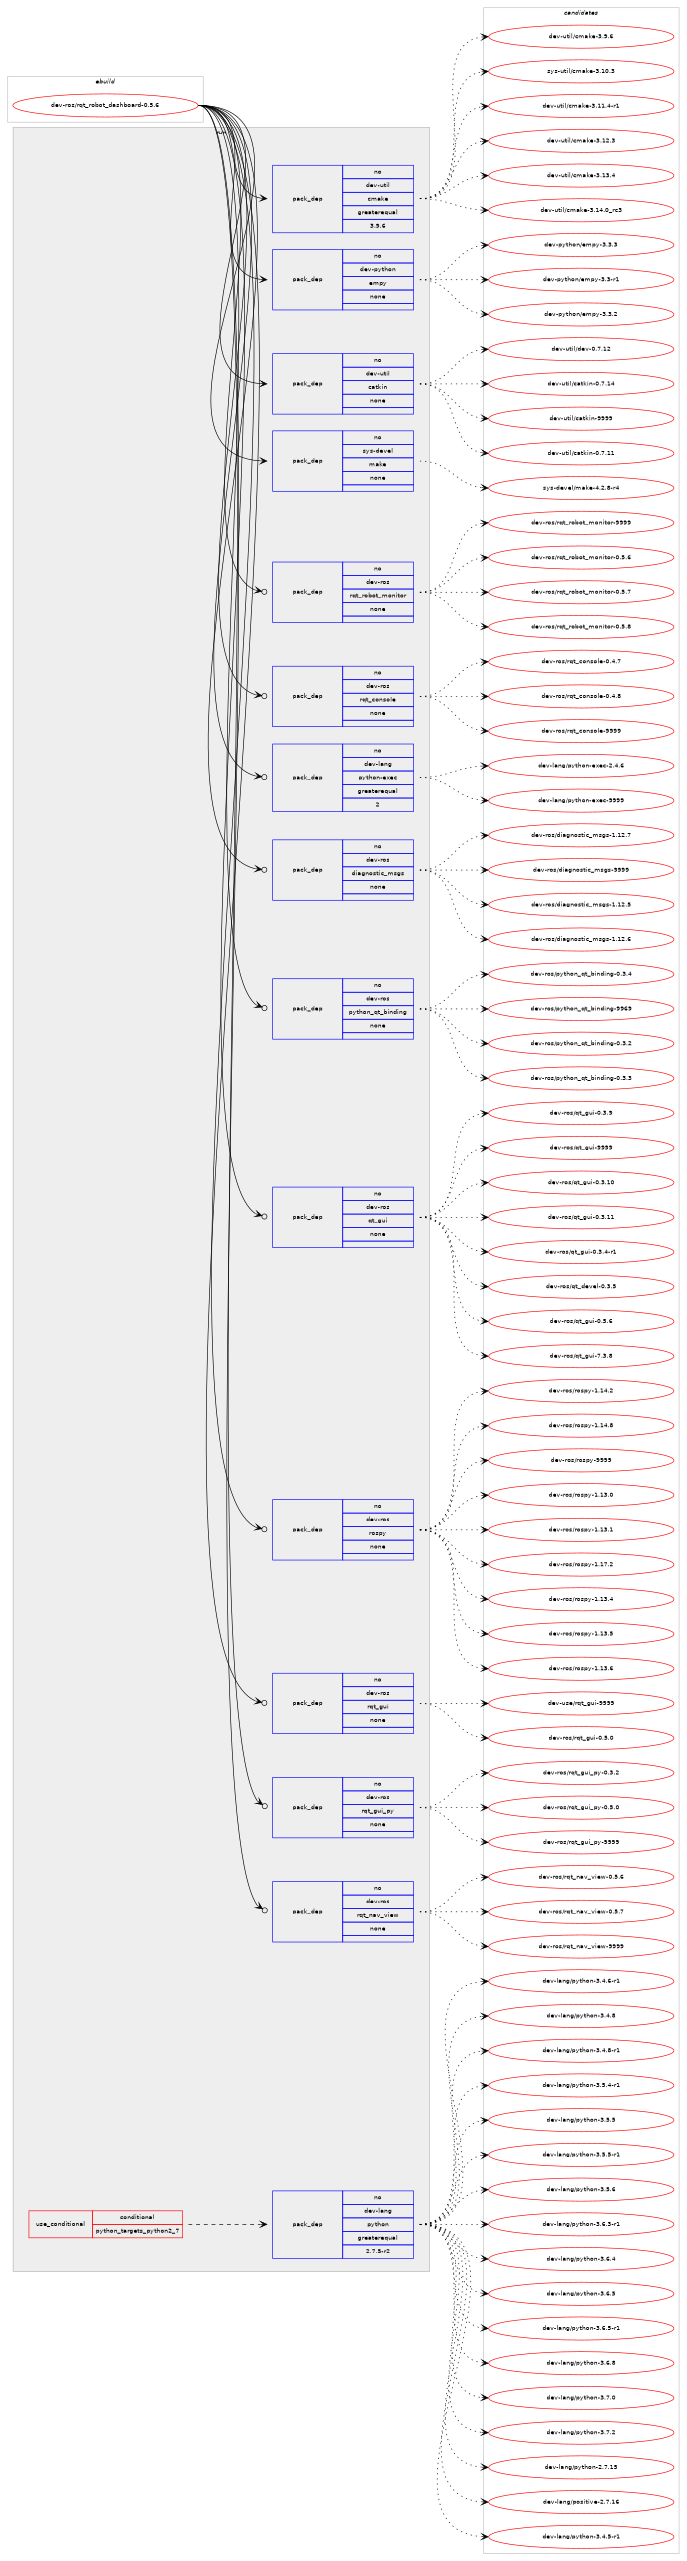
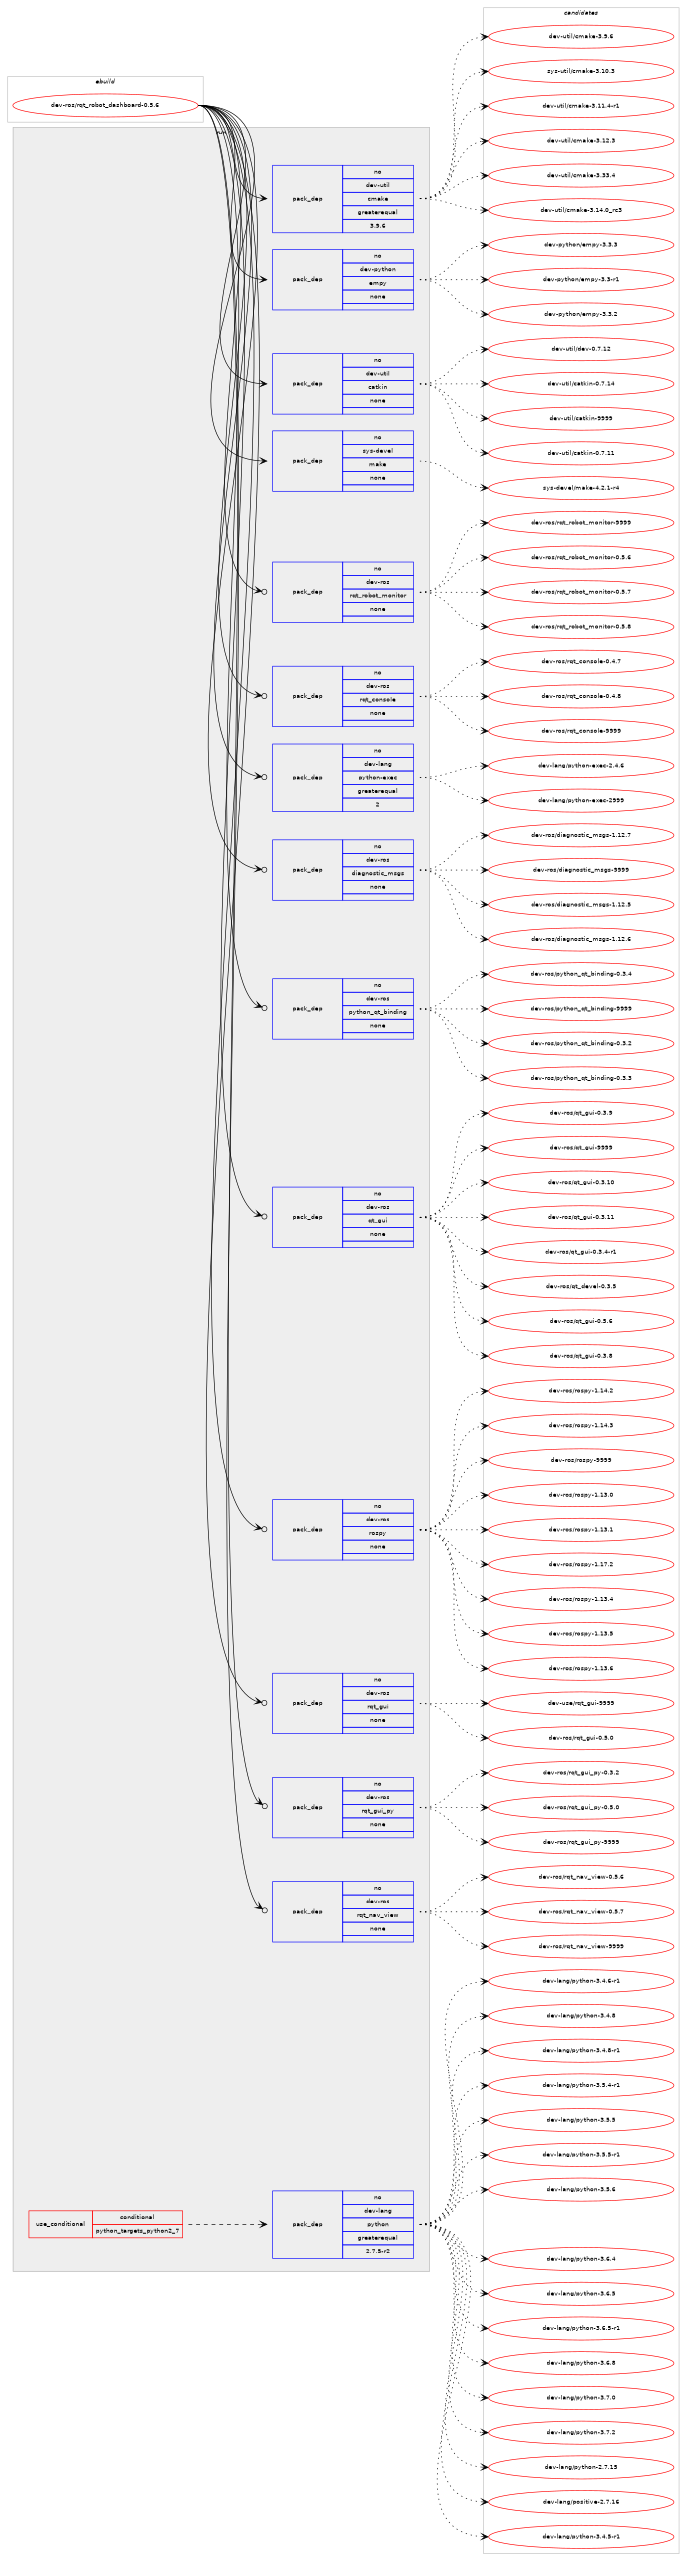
node "dev-util/cmake-3.13.4": label "dev-util/cmake-3.13.4" -> "dev-util/cmake-3.33.4"
node "sys-devel/make-4.2.8-r4": label "sys-devel/make-4.2.8-r4" -> "sys-devel/make-4.2.1-r4"
node "dev-lang/python-exec-9999": label "dev-lang/python-exec-9999" -> "dev-lang/python-exec-2999"
node "dev-ros/python_qt_binding-9969": label "dev-ros/python_qt_binding-9969" -> "dev-ros/python_qt_binding-9999"
node "dev-ros/qt_gui-7.3.8": label "dev-ros/qt_gui-7.3.8" -> "dev-ros/qt_gui-0.3.8"
node "dev-ros/rospy-1.14.8": label "dev-ros/rospy-1.14.8" -> "dev-ros/rospy-1.14.3"
node "dev-lang/python-3.6.3-r1": removed
